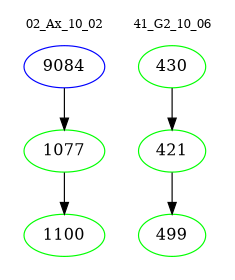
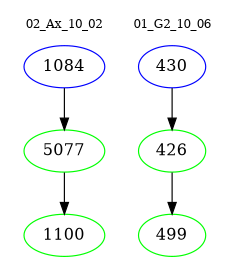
cluster "41_G2_10_06": label "41_G2_10_06" -> "01_G2_10_06"
node "9084": label "9084" -> "1084"
node "430": color green -> blue
node "1077": label "1077" -> "5077"
node "421": label "421" -> "426"
